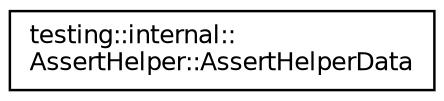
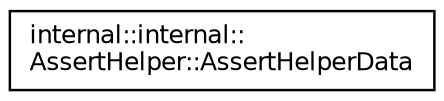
node "testing::internal:: AssertHelper::AssertHelperData": label "testing::internal:: AssertHelper::AssertHelperData" -> "internal::internal:: AssertHelper::AssertHelperData"
